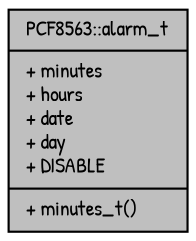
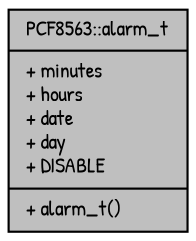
node "PCF8563::alarm_t": text "+ minutes_t()" -> "+ alarm_t()"
